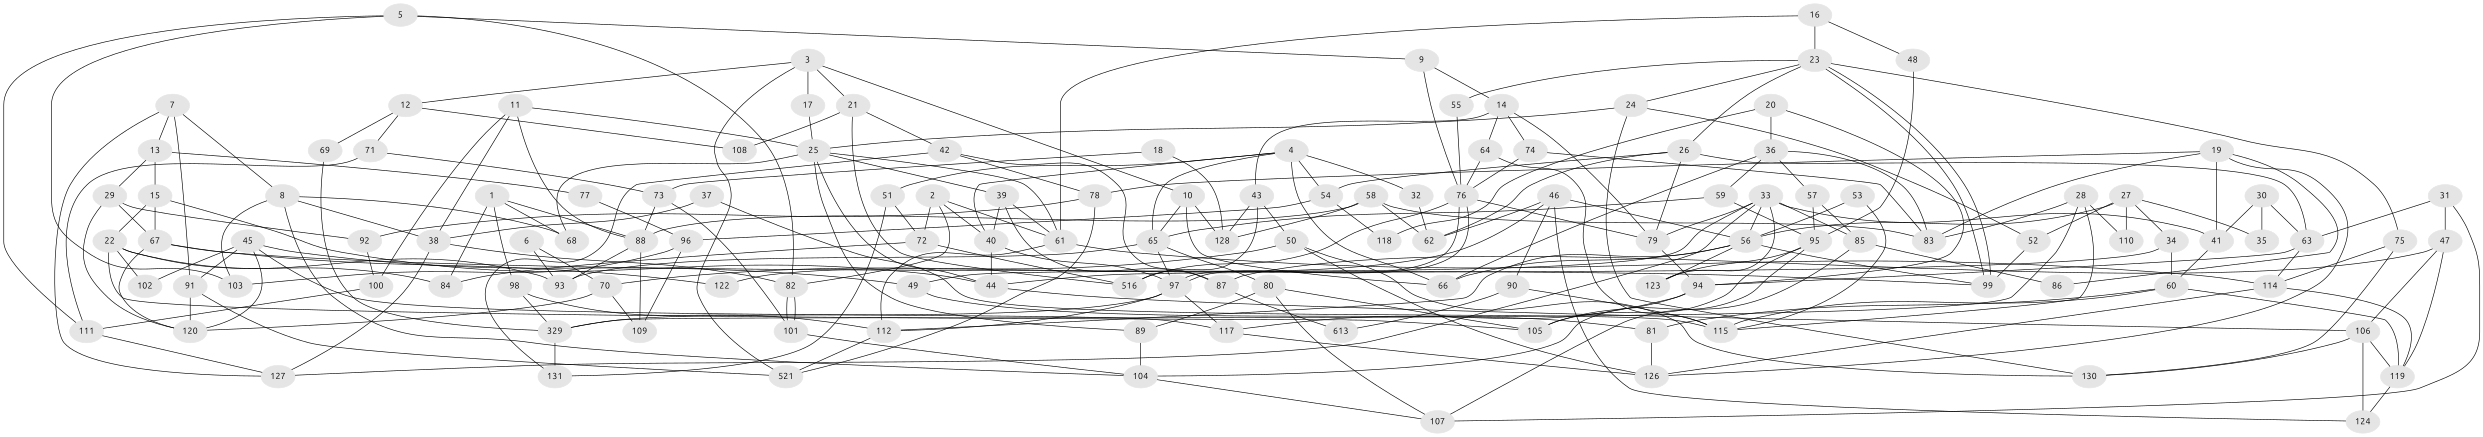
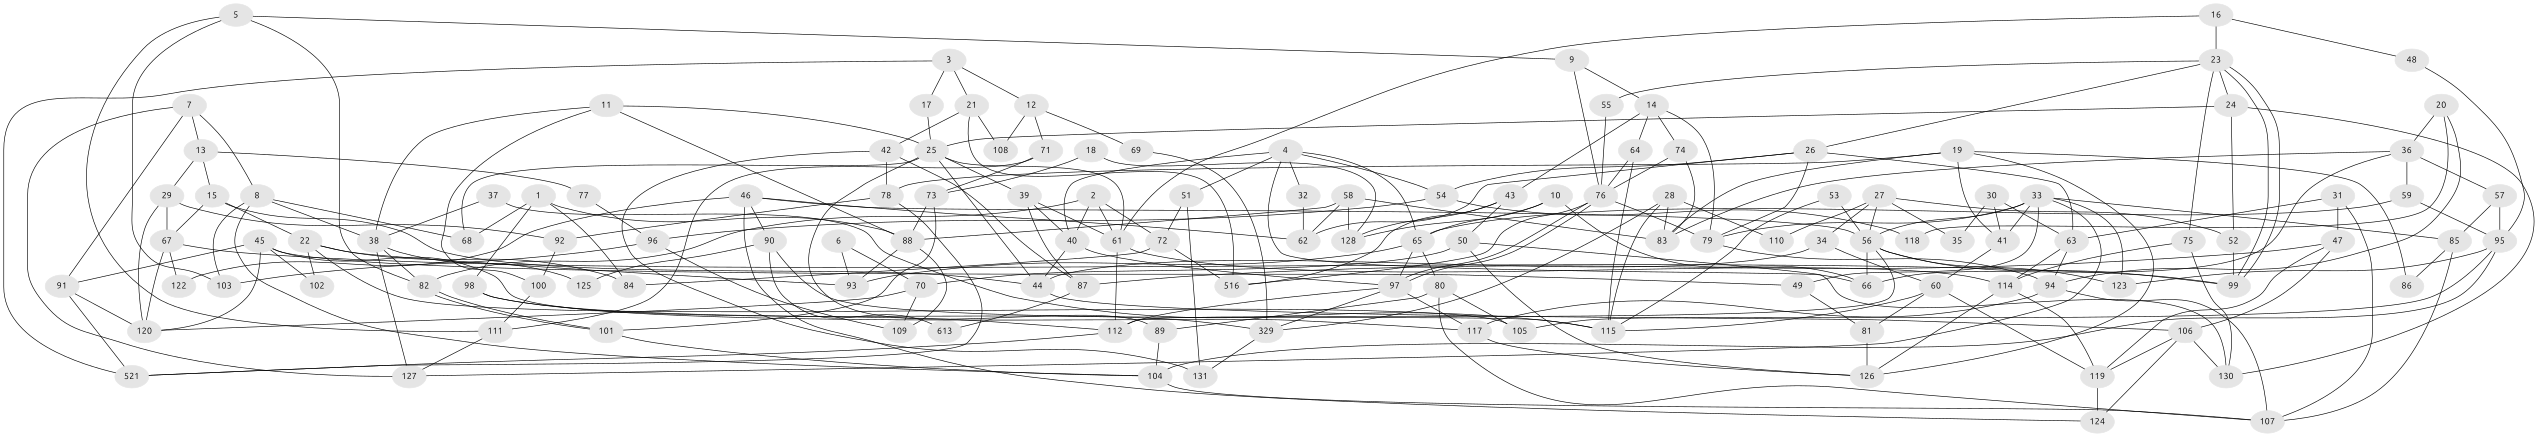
edge "3" -- "10": removed
node "125": added
edge "94" -- "105": now "94" -- "107"
